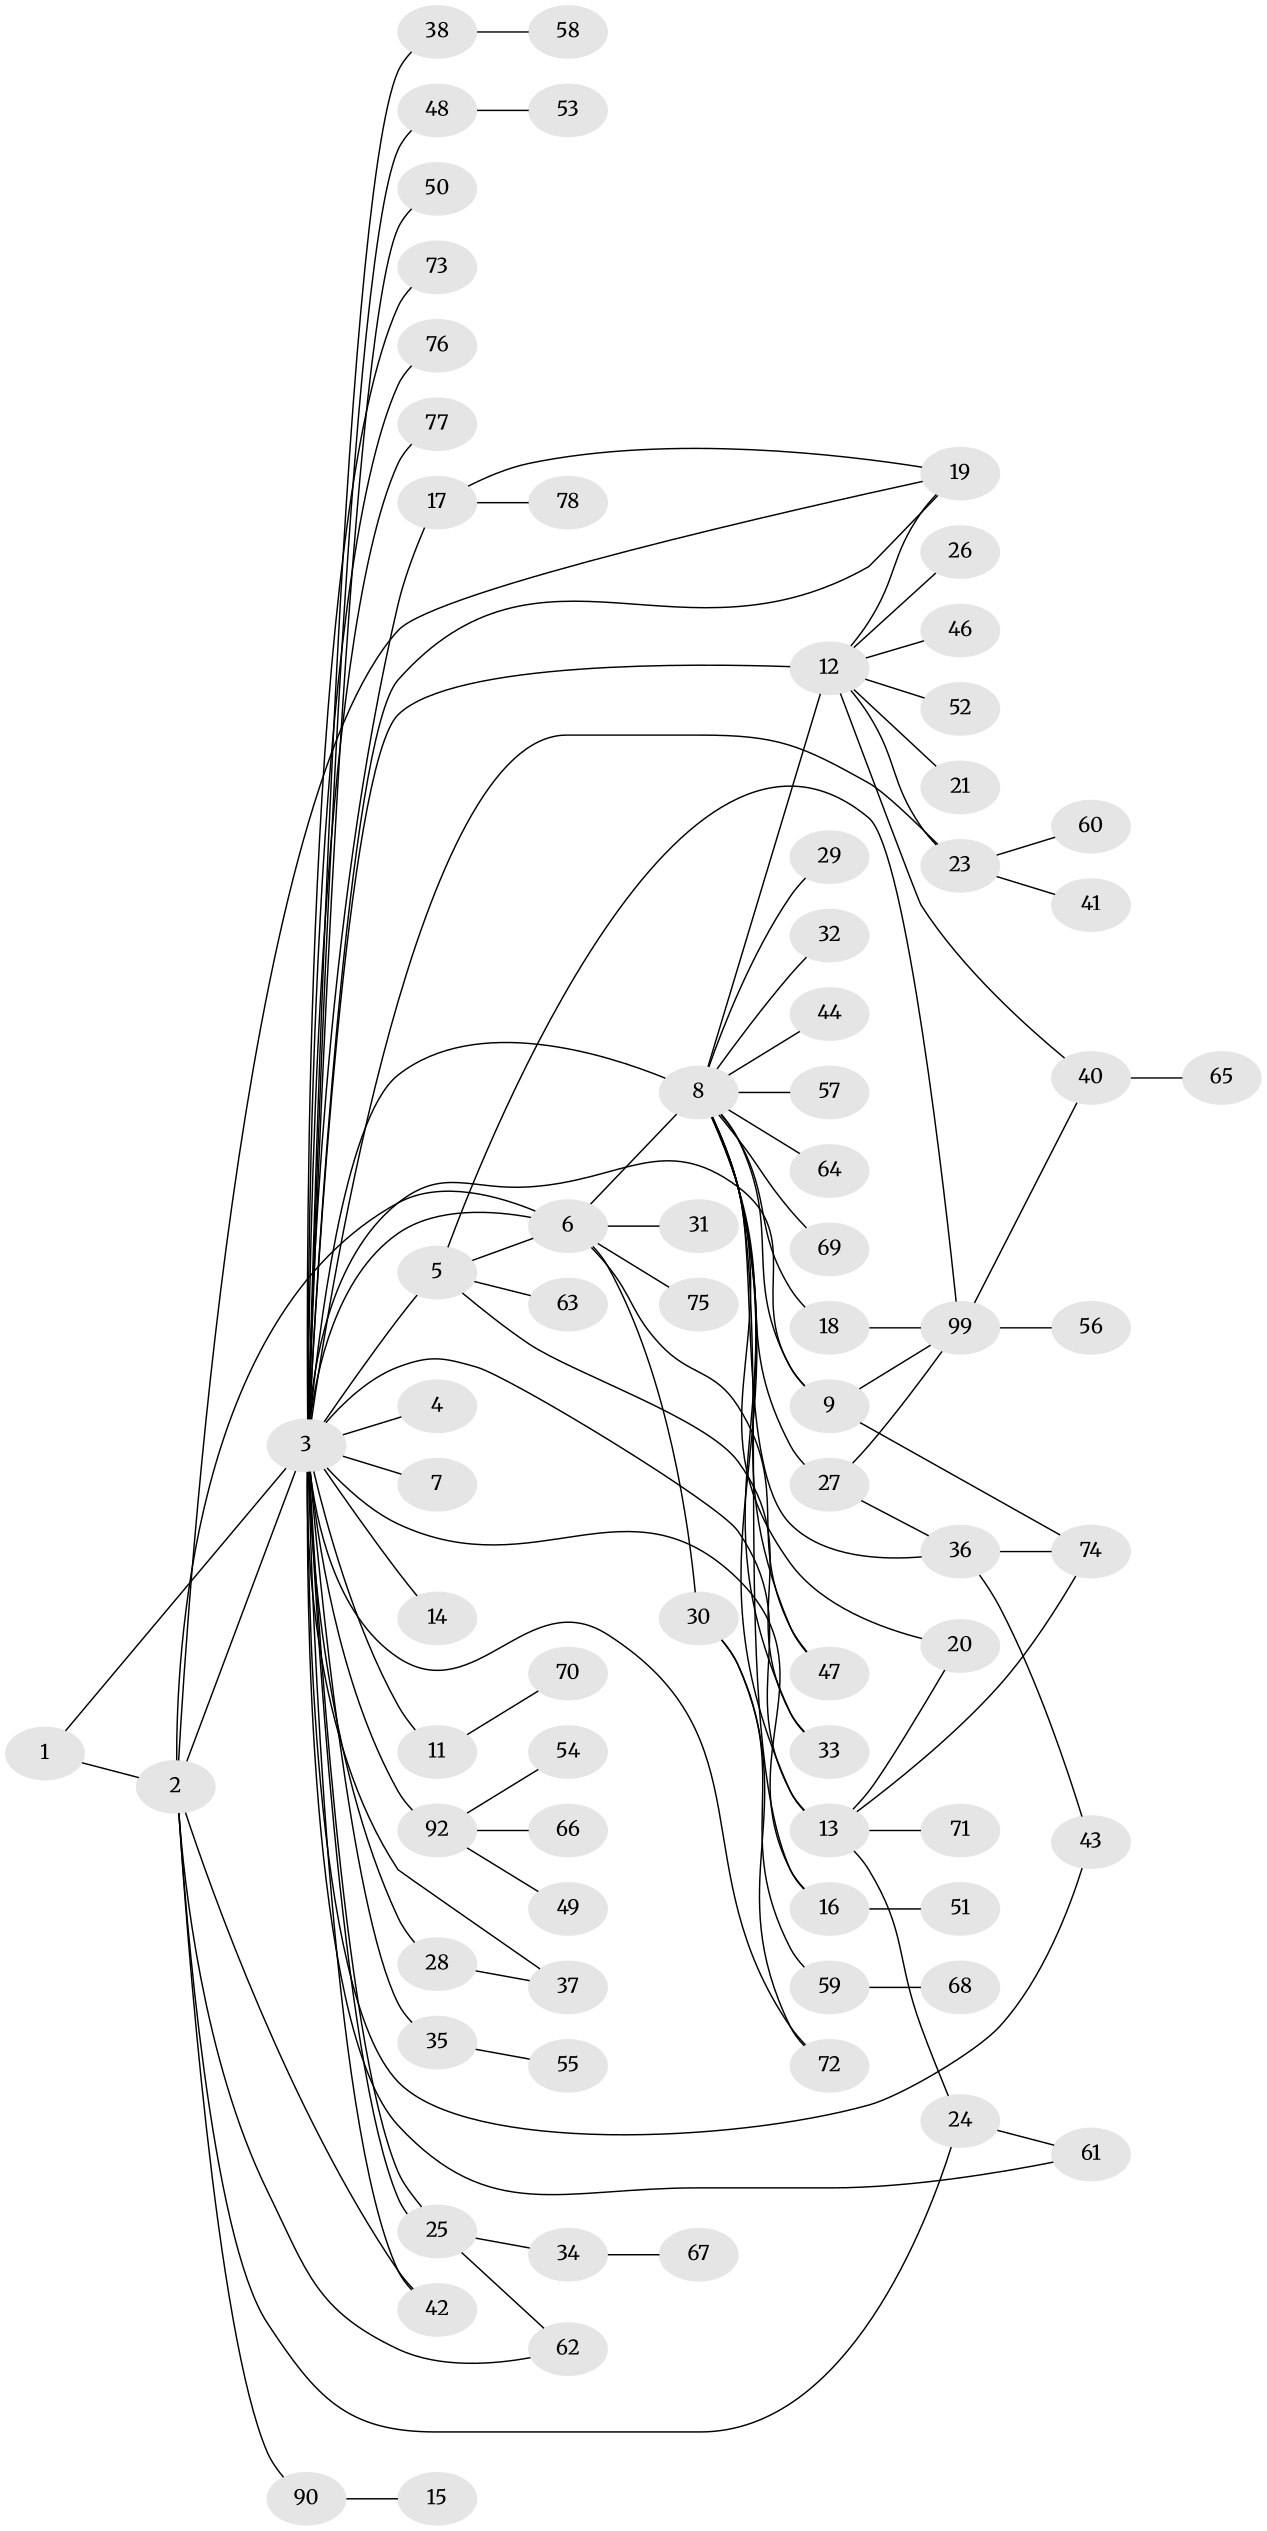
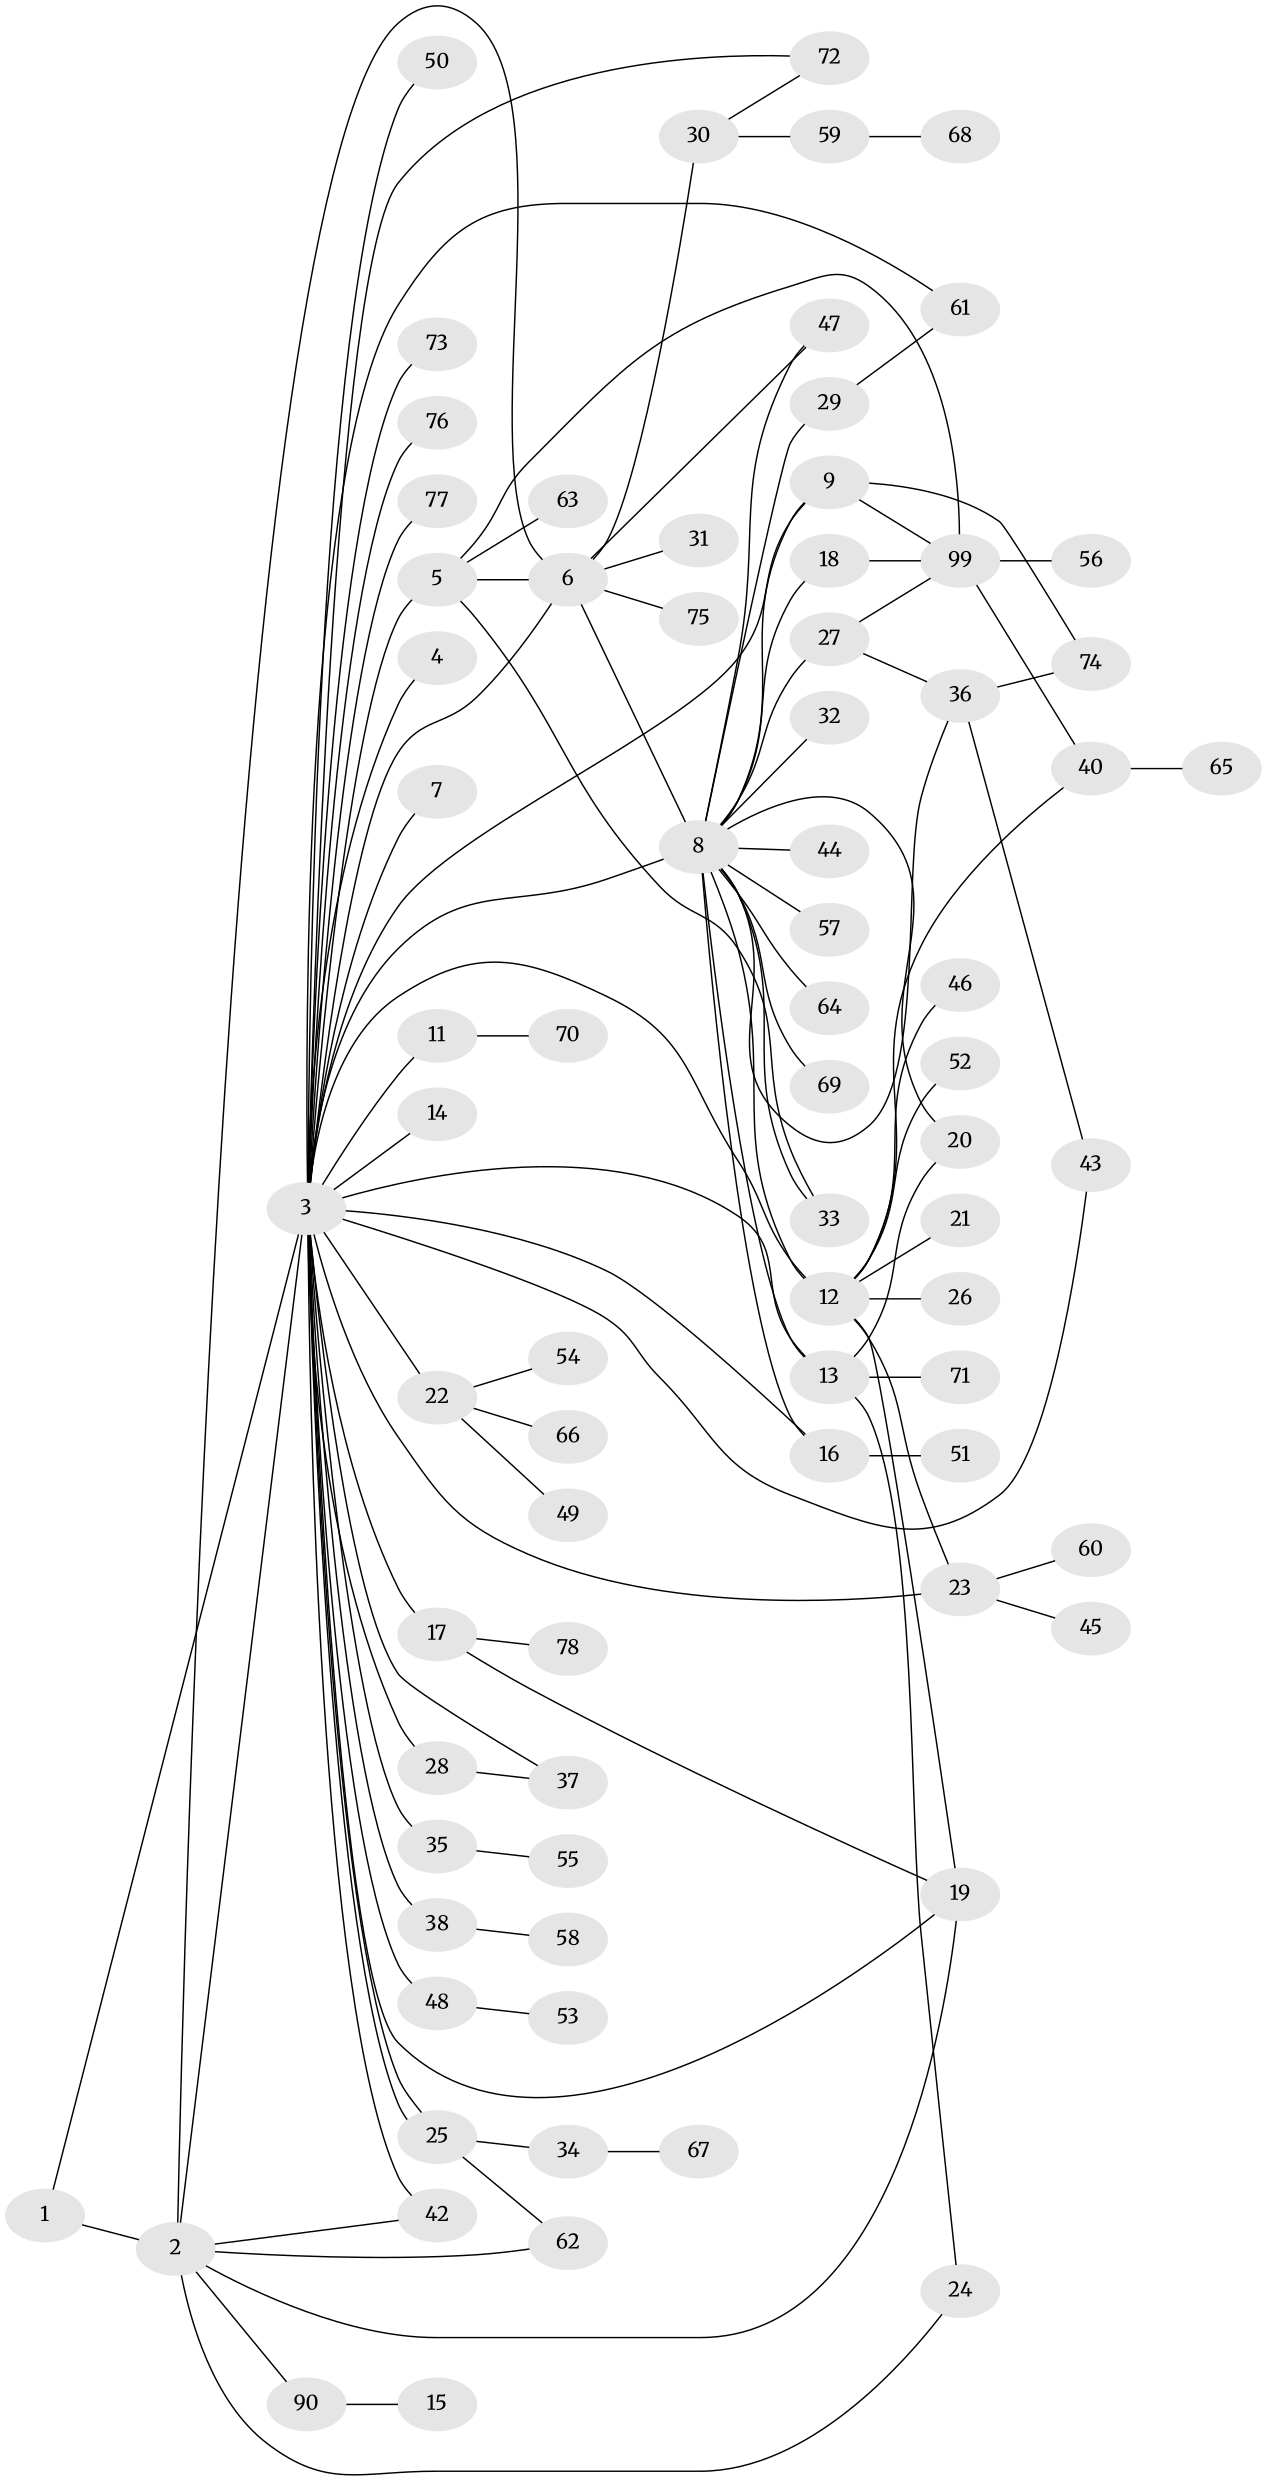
node "41": label "41" -> "45"
edge "74" -- "13": removed
node "92": label "92" -> "22"
edge "24" -- "61": now "29" -- "61"
